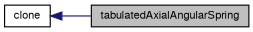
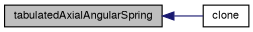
edge "tabulatedAxialAngularSpring" -> "clone": reversed
